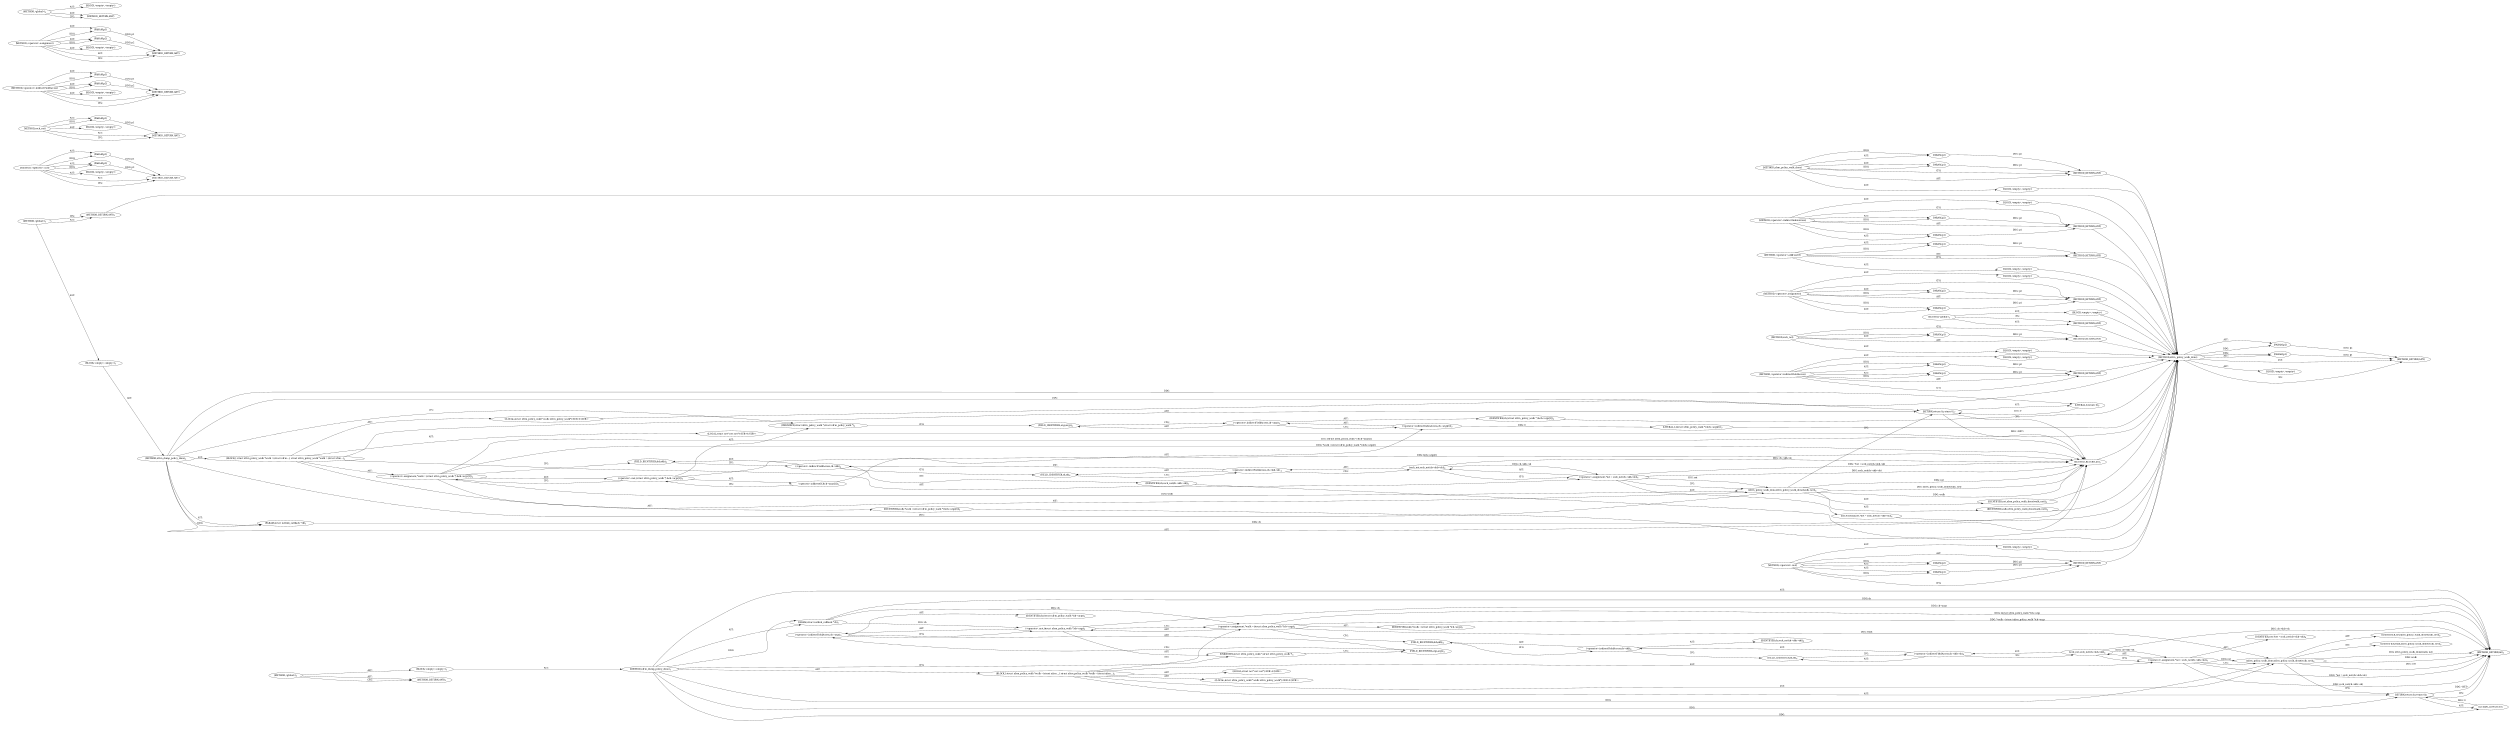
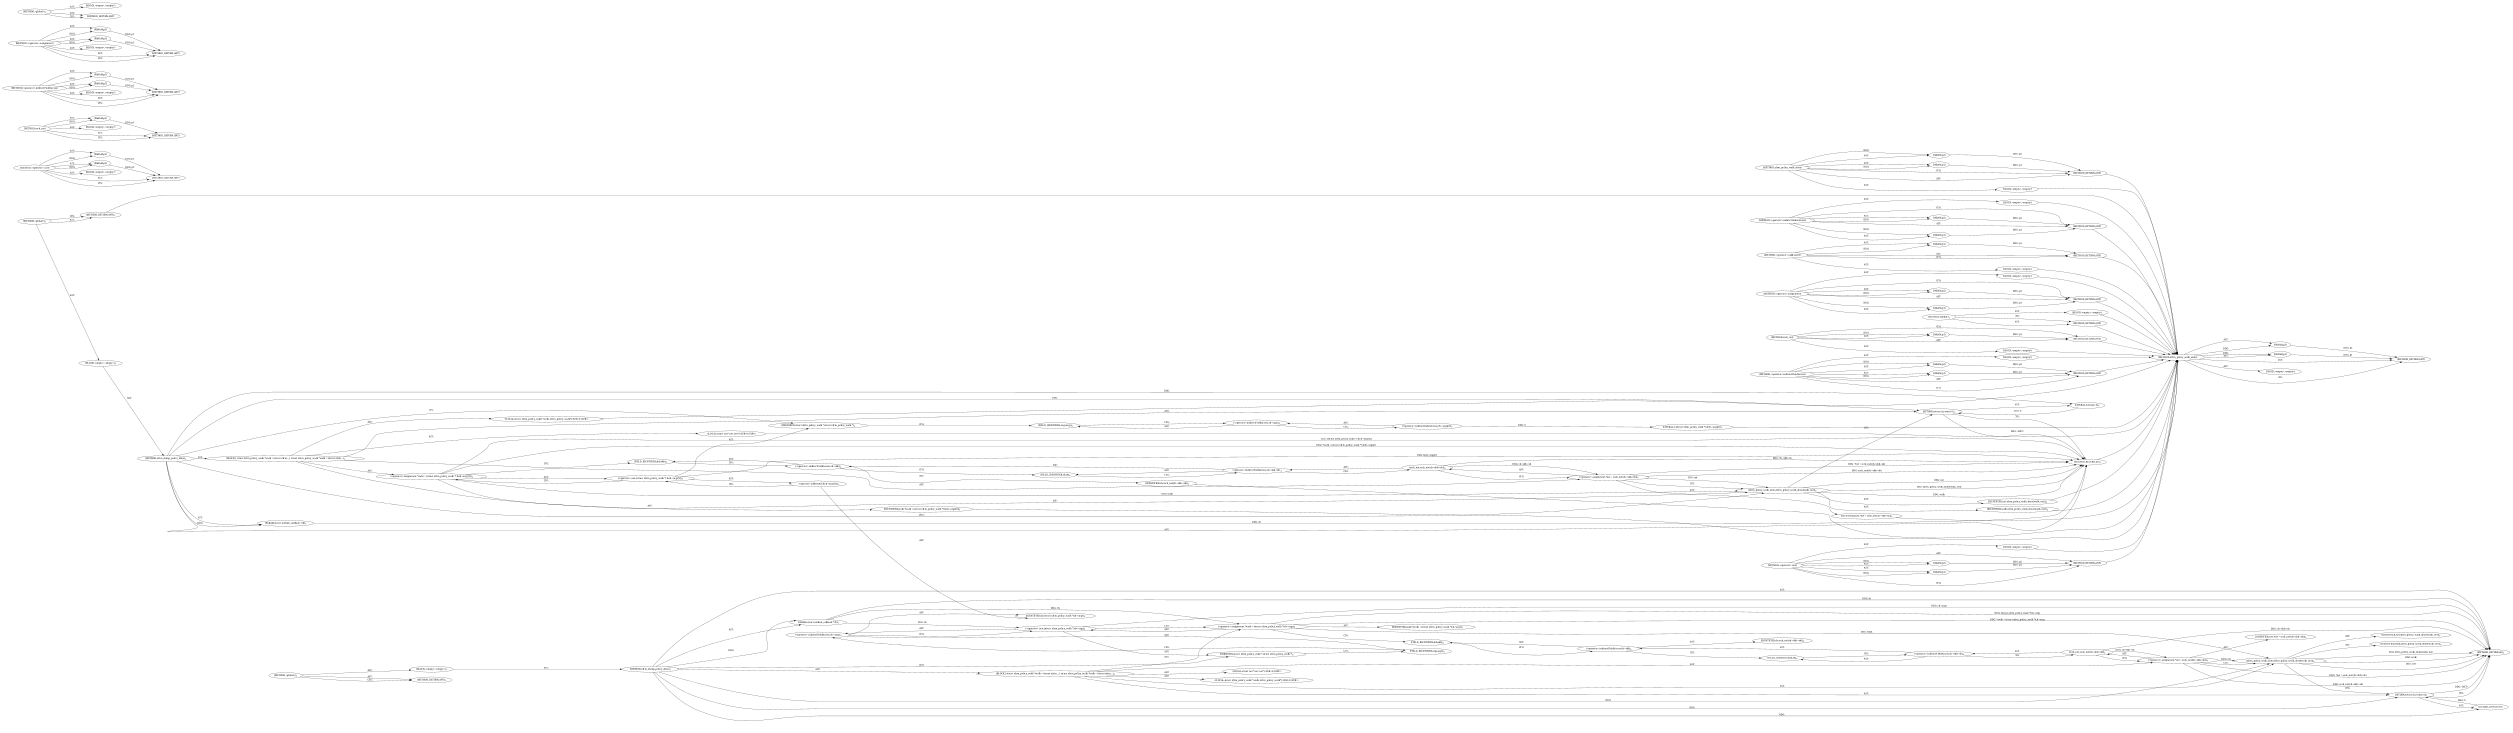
node "(IDENTIFIER,cb,(struct xfrm_policy_walk *) &cb->args[1])": removed
edge "(<operator>.addressOf,&cb->args[1])" -> "(<operator>.indirectIndexAccess,cb->args[1])": now "(<operator>.addressOf,&cb->args[1])" -> "(IDENTIFIER,cb,(struct xfrm_policy_walk *)cb->args)"
